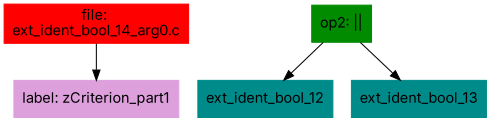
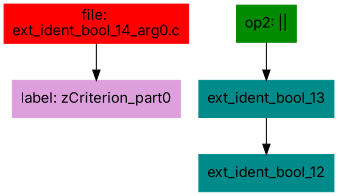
edge "op2: ||" -> "ext_ident_bool_12": now "ext_ident_bool_13" -> "ext_ident_bool_12"
node "label: zCriterion_part1": label "label: zCriterion_part1" -> "label: zCriterion_part0"
